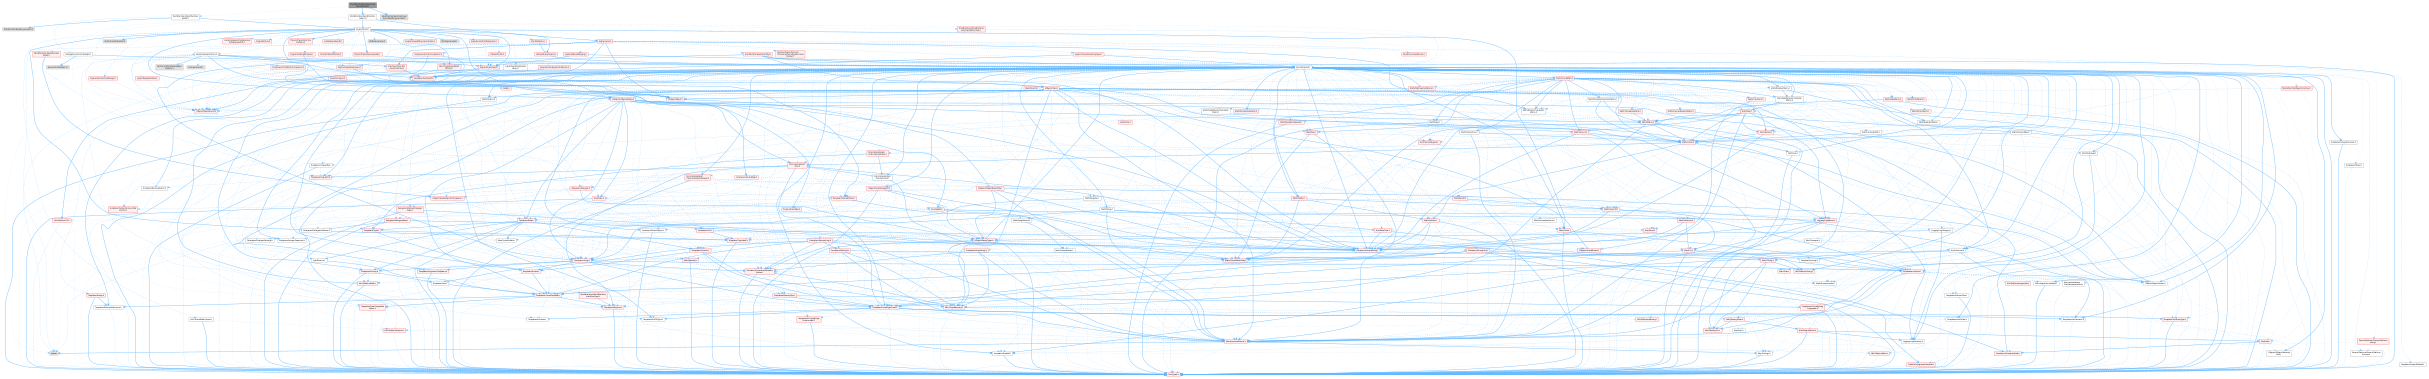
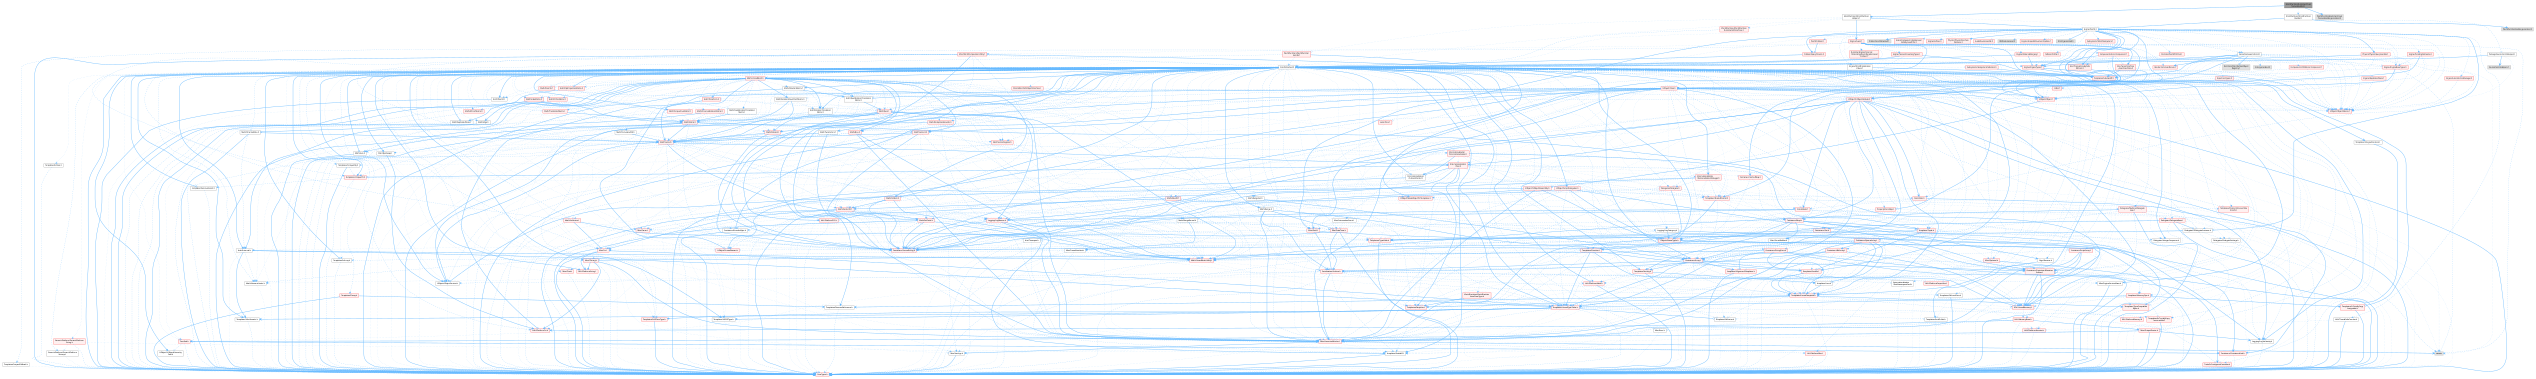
edge "GameFramework/Actor.h" -> "Interfaces/Interface _AssetUserData.h": now "GameFramework/Actor.h" -> "RenderCommandFence.h"
edge "Templates/Requires.h" -> "CoreTypes.h": now "Misc/DateTime.h" -> "CoreTypes.h"
